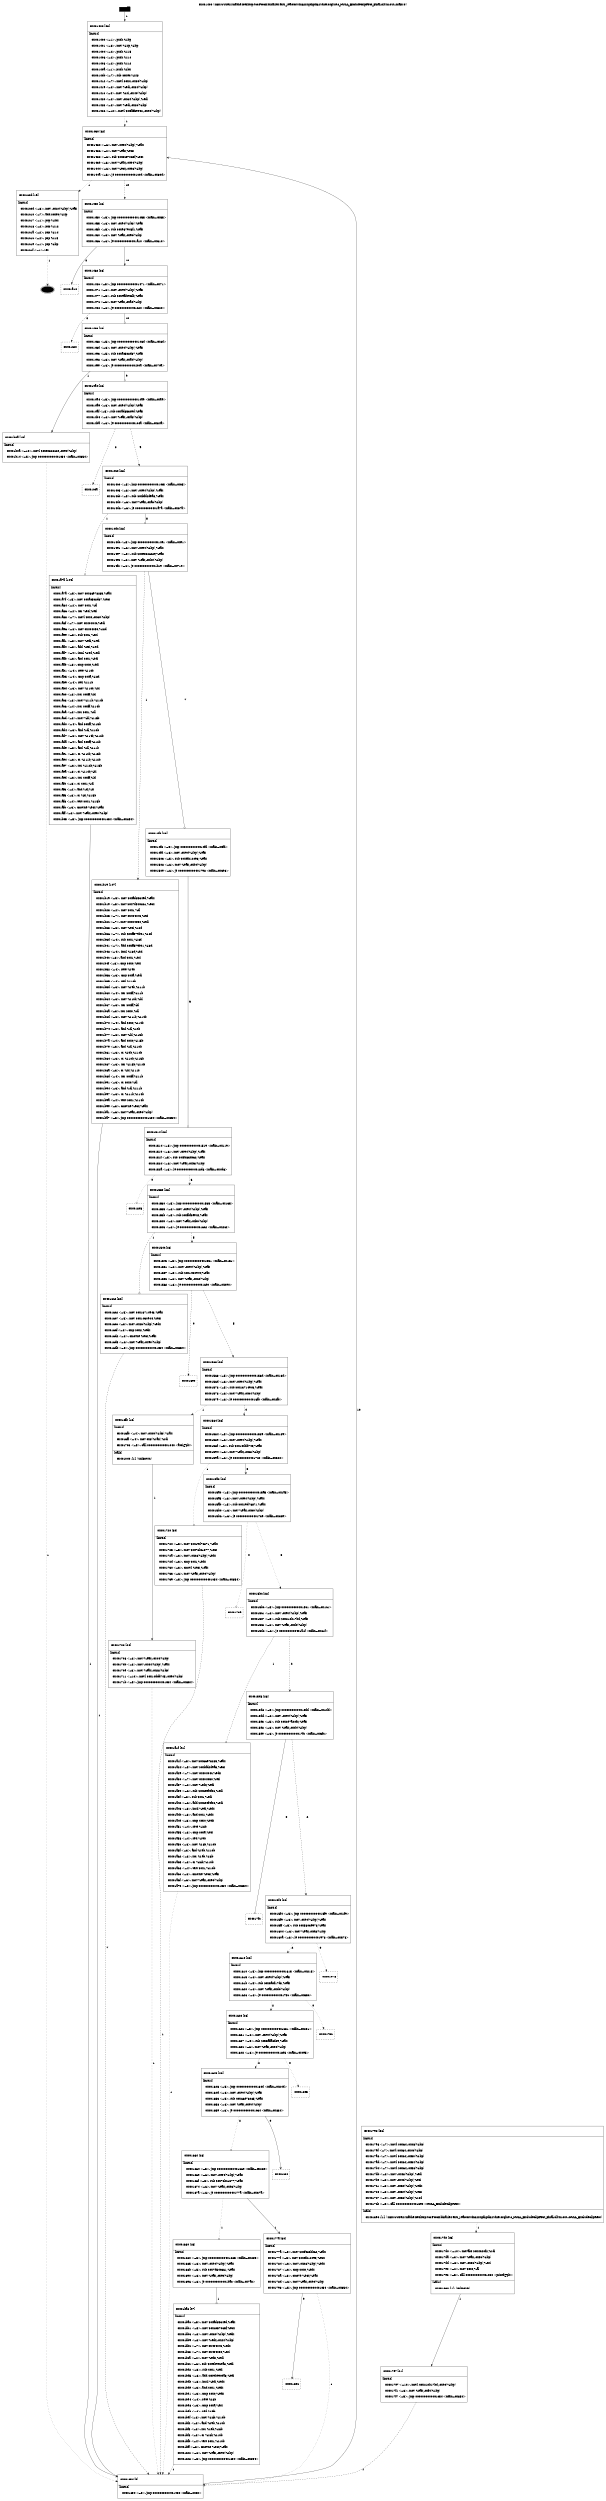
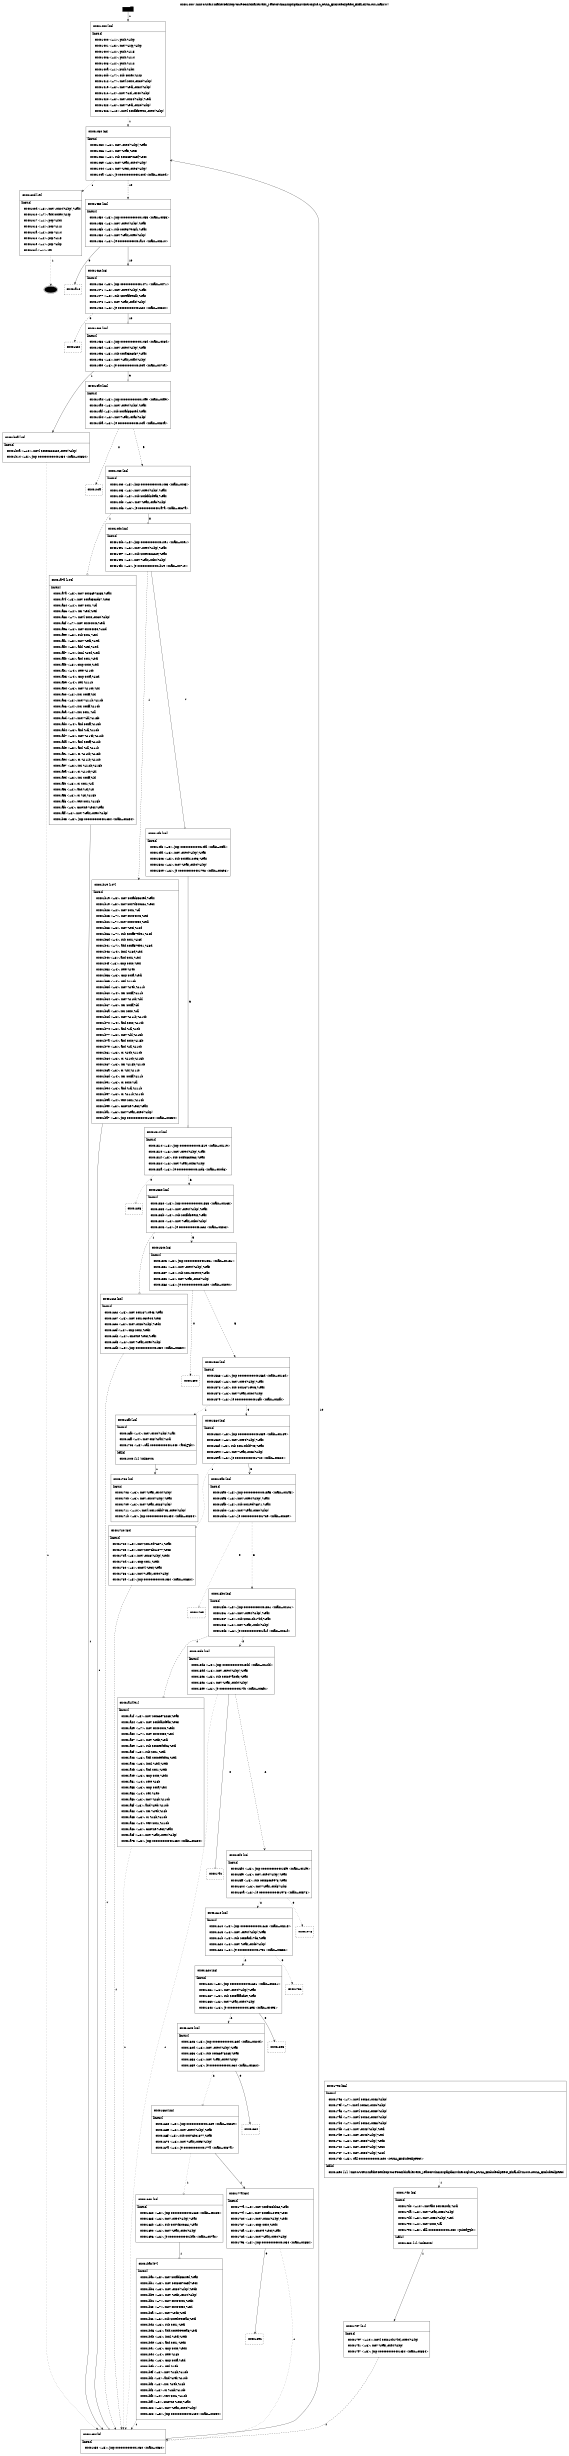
edge "0x40162c [28]" -> "0x4018e5": style dotted -> solid
edge "0x401708 [24]" -> "0x401c54 [5]": now "0x4015d8 [28]" -> "0x401c54 [5]"
